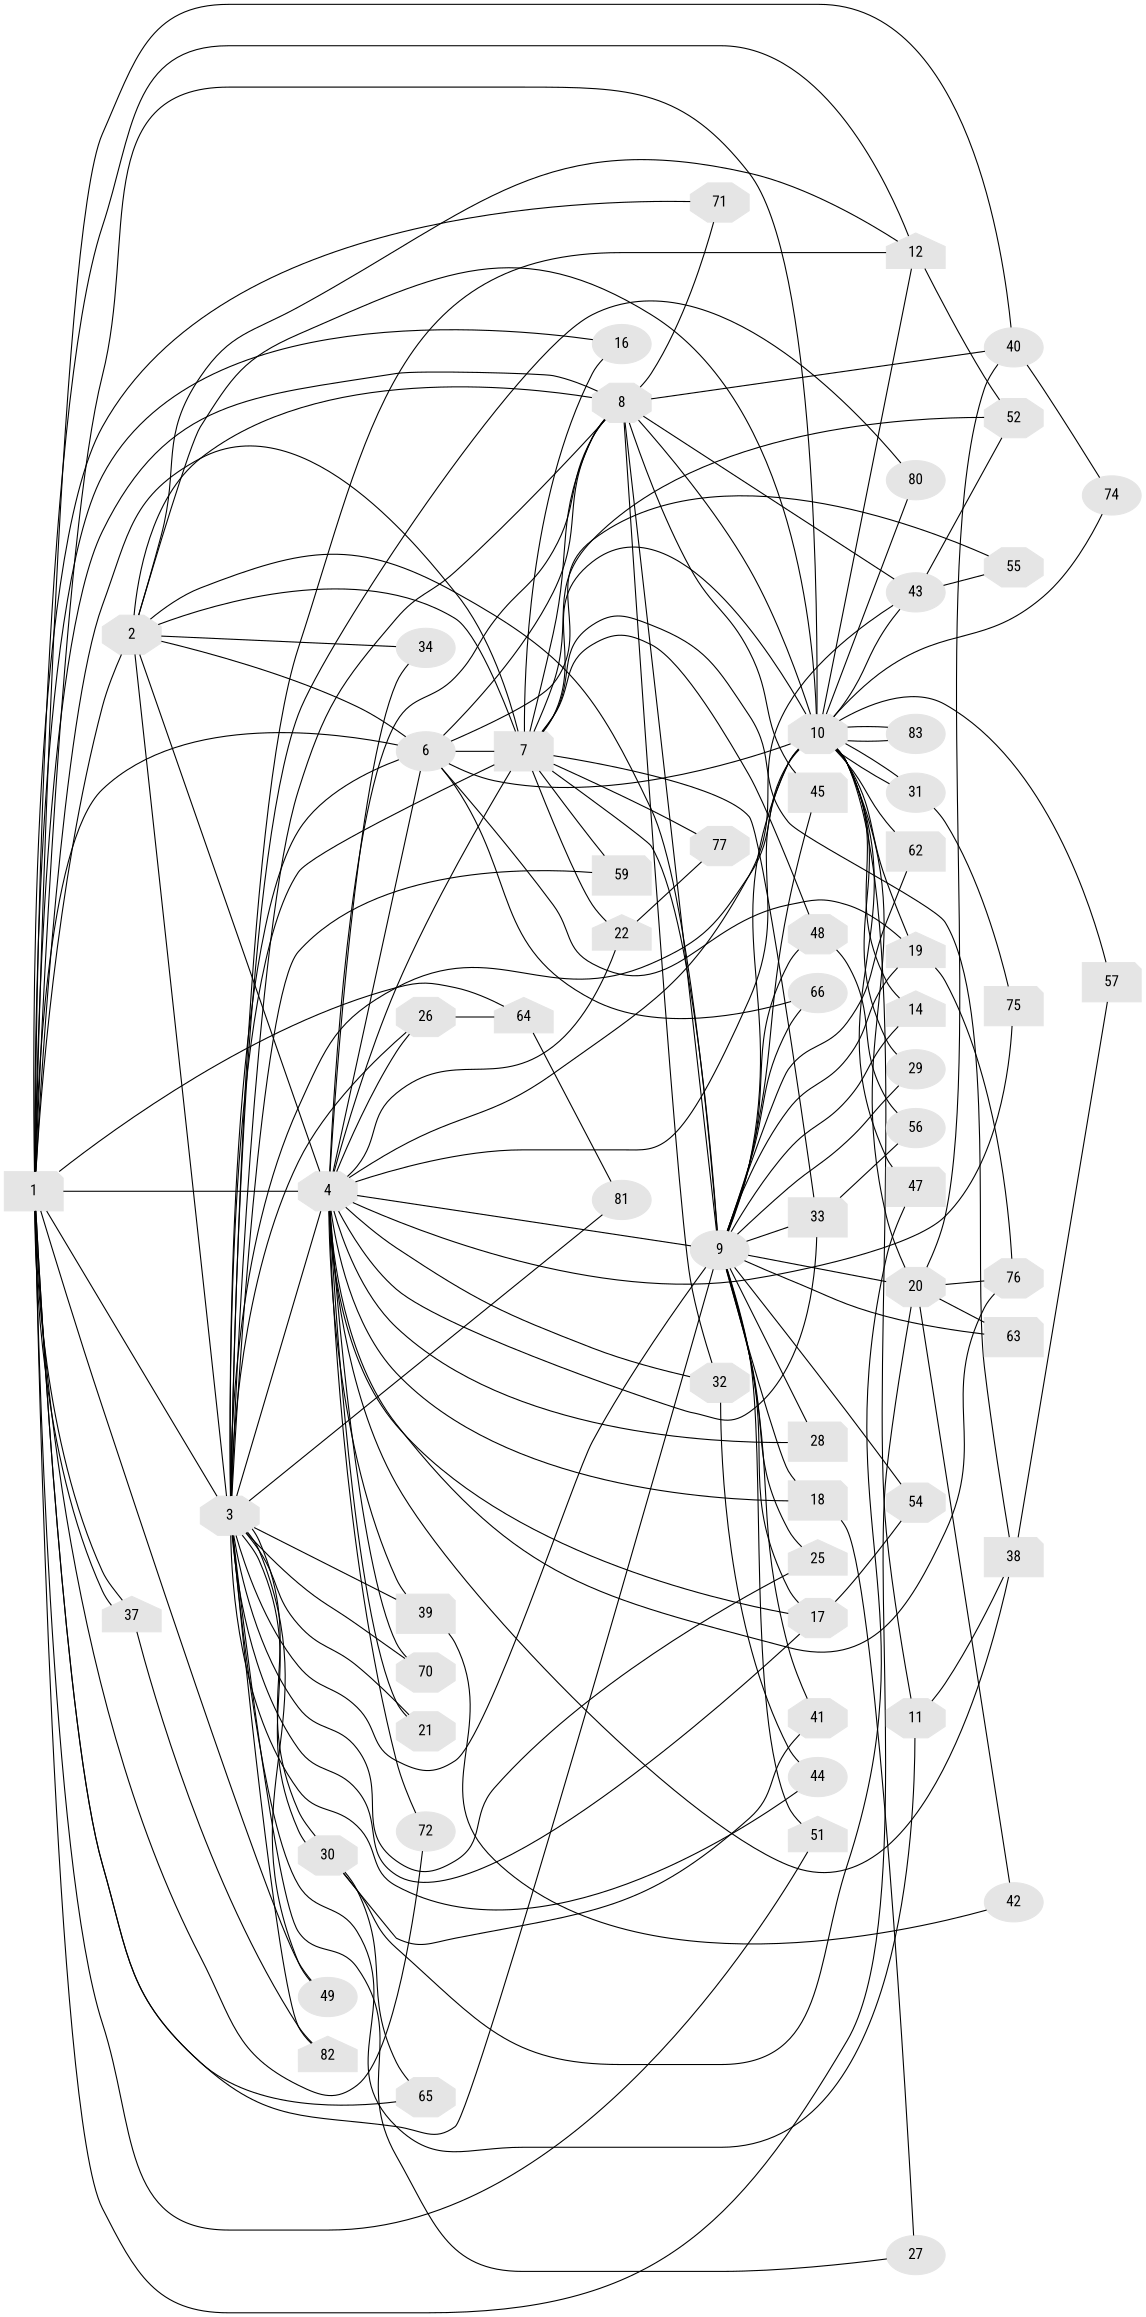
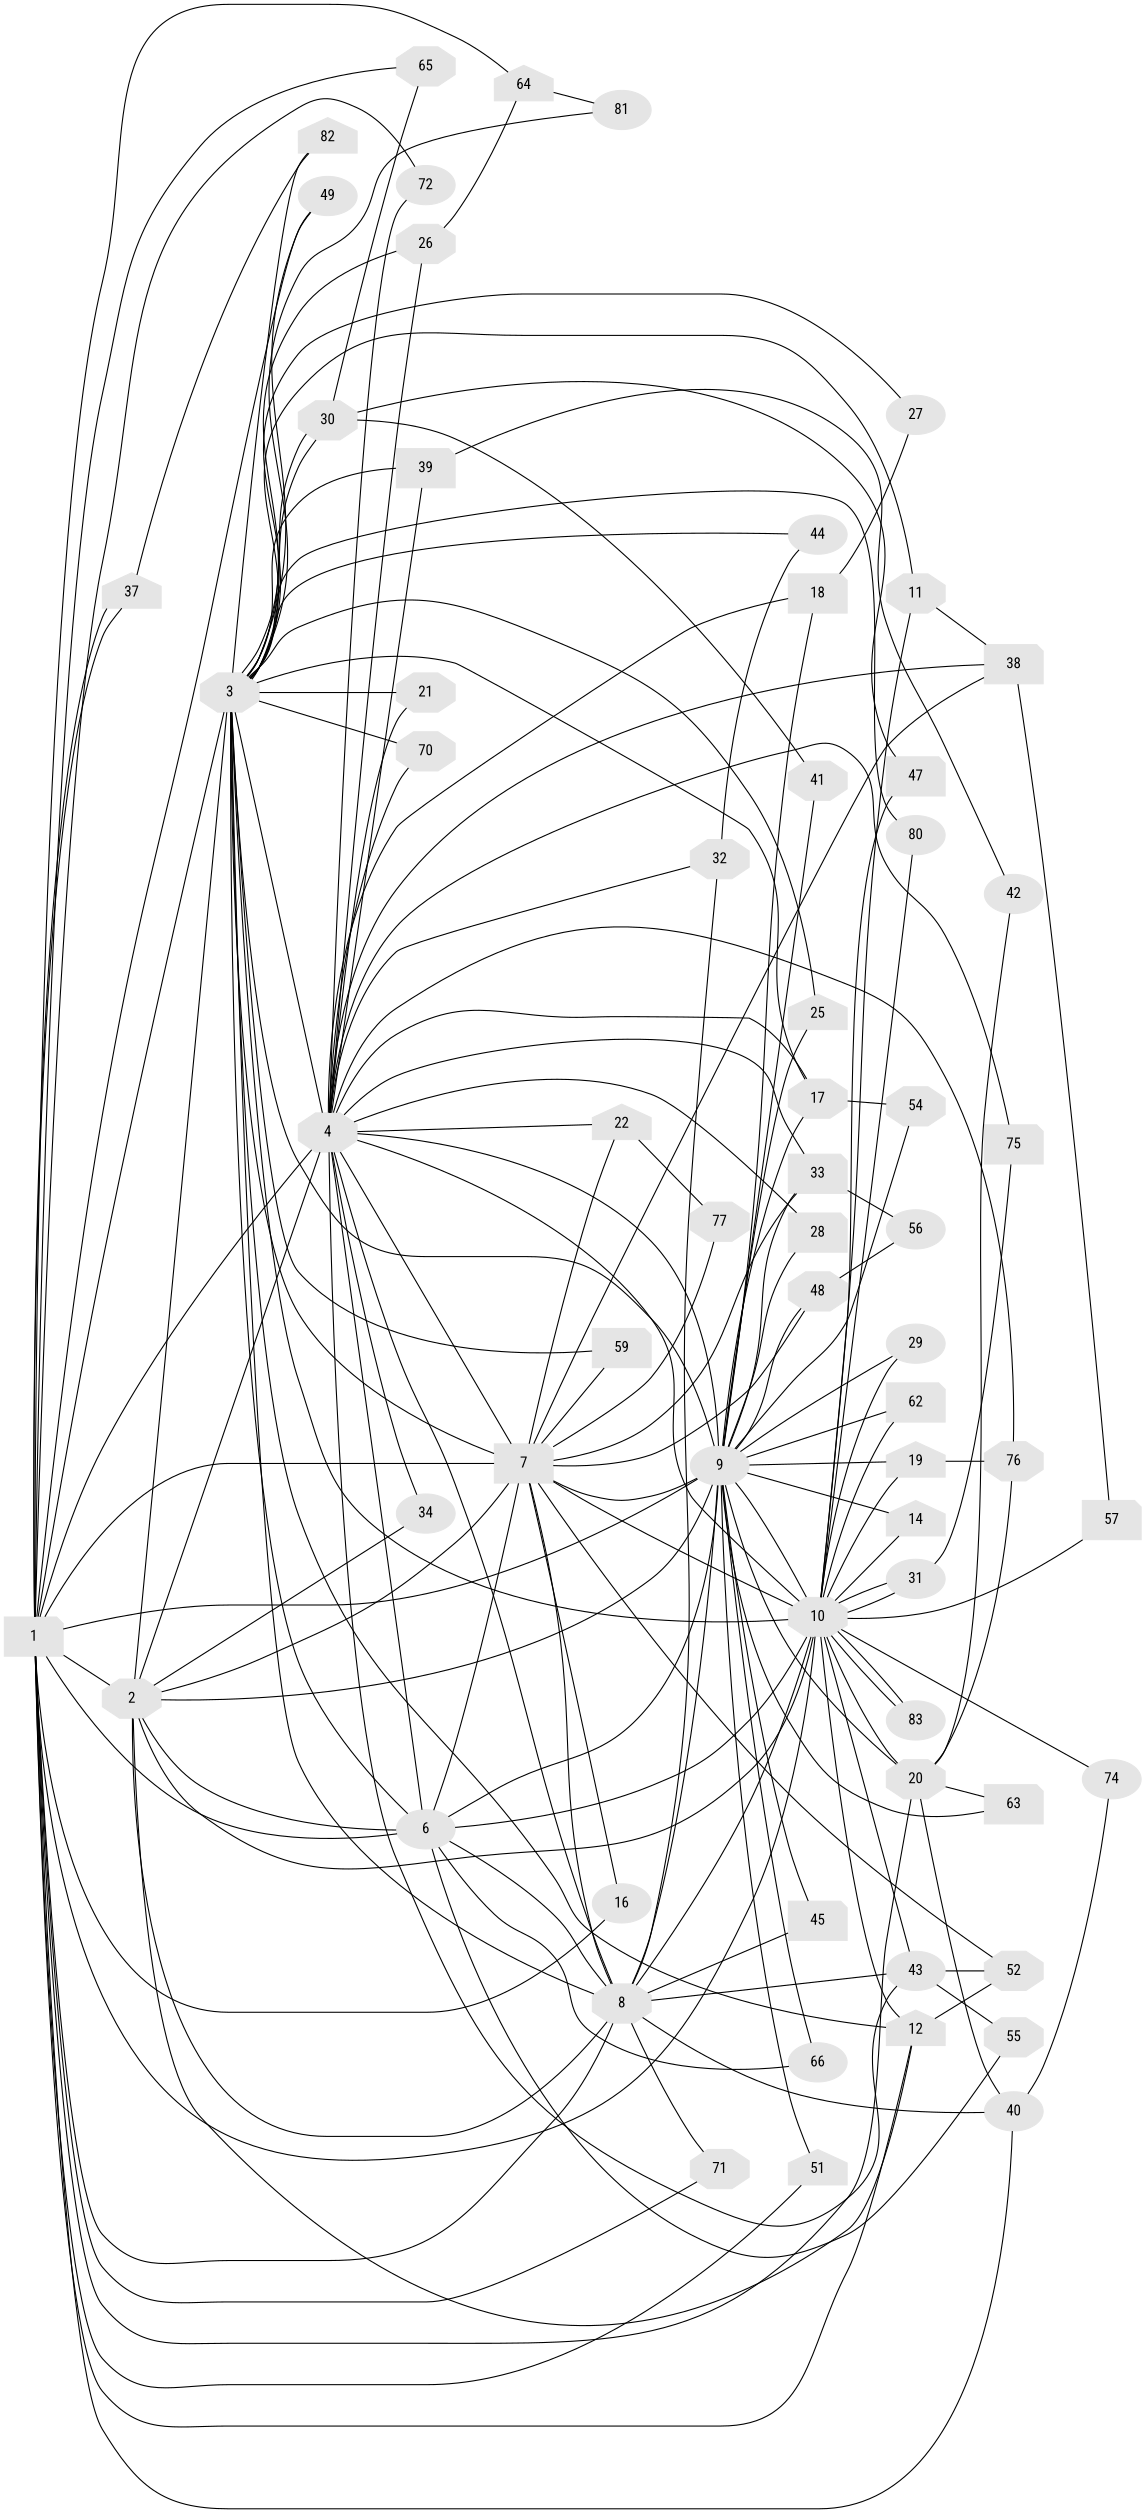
edge "6" -- "19": now "6" -- "9"
